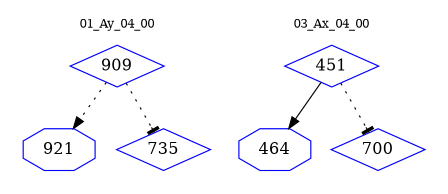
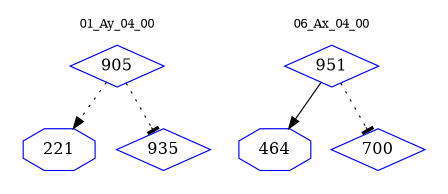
cluster "03_Ax_04_00": label "03_Ax_04_00" -> "06_Ax_04_00"
node "909": label "909" -> "905"
node "451": label "451" -> "951"
node "921": label "921" -> "221"
node "735": label "735" -> "935"
